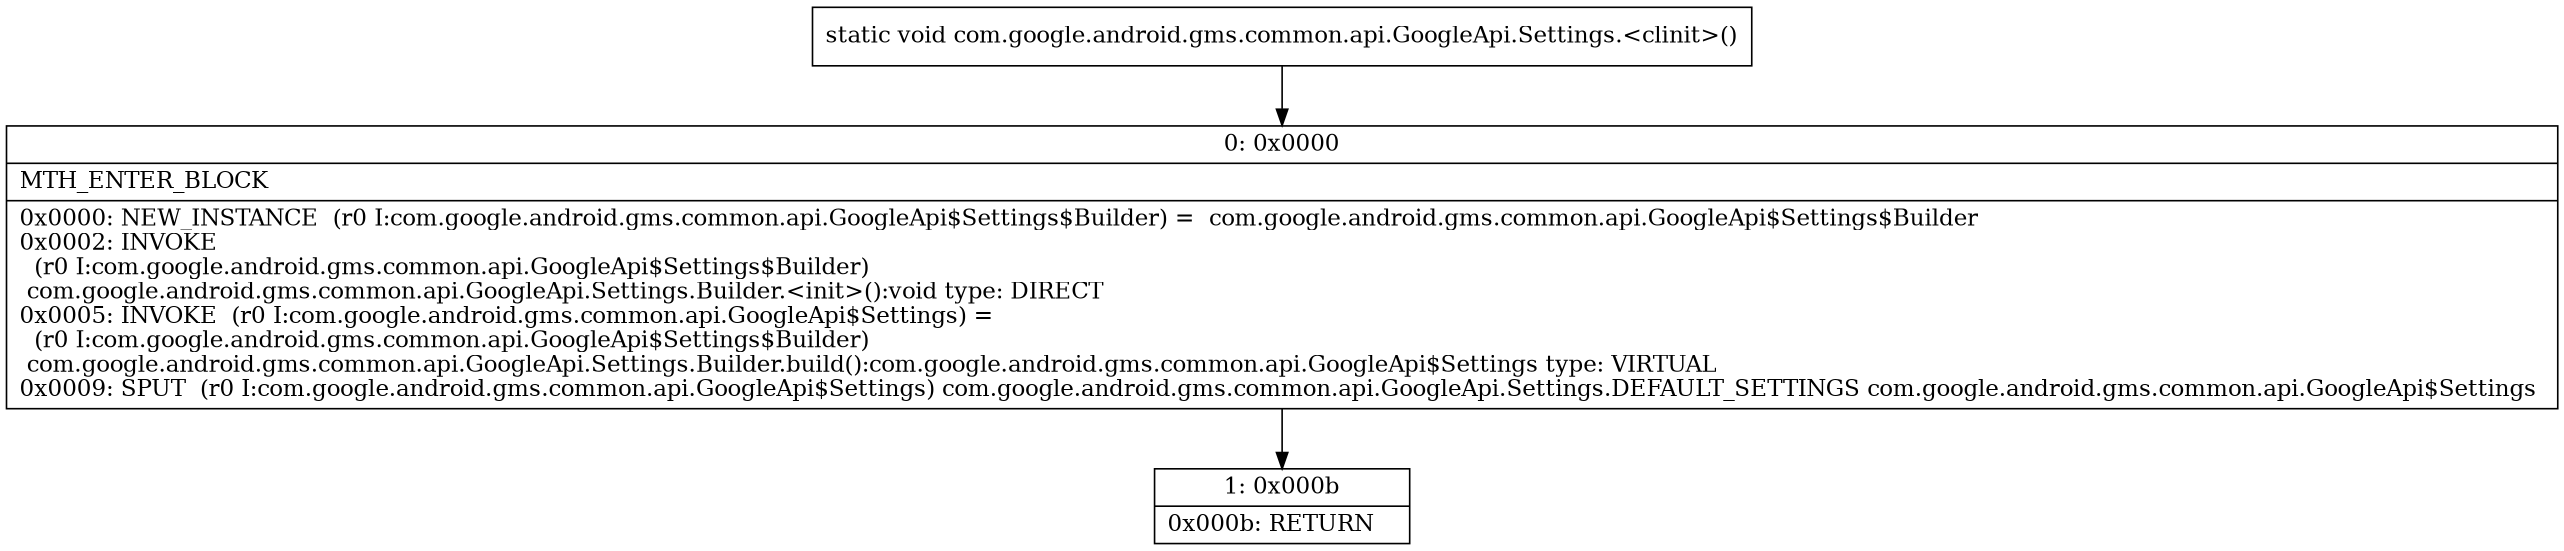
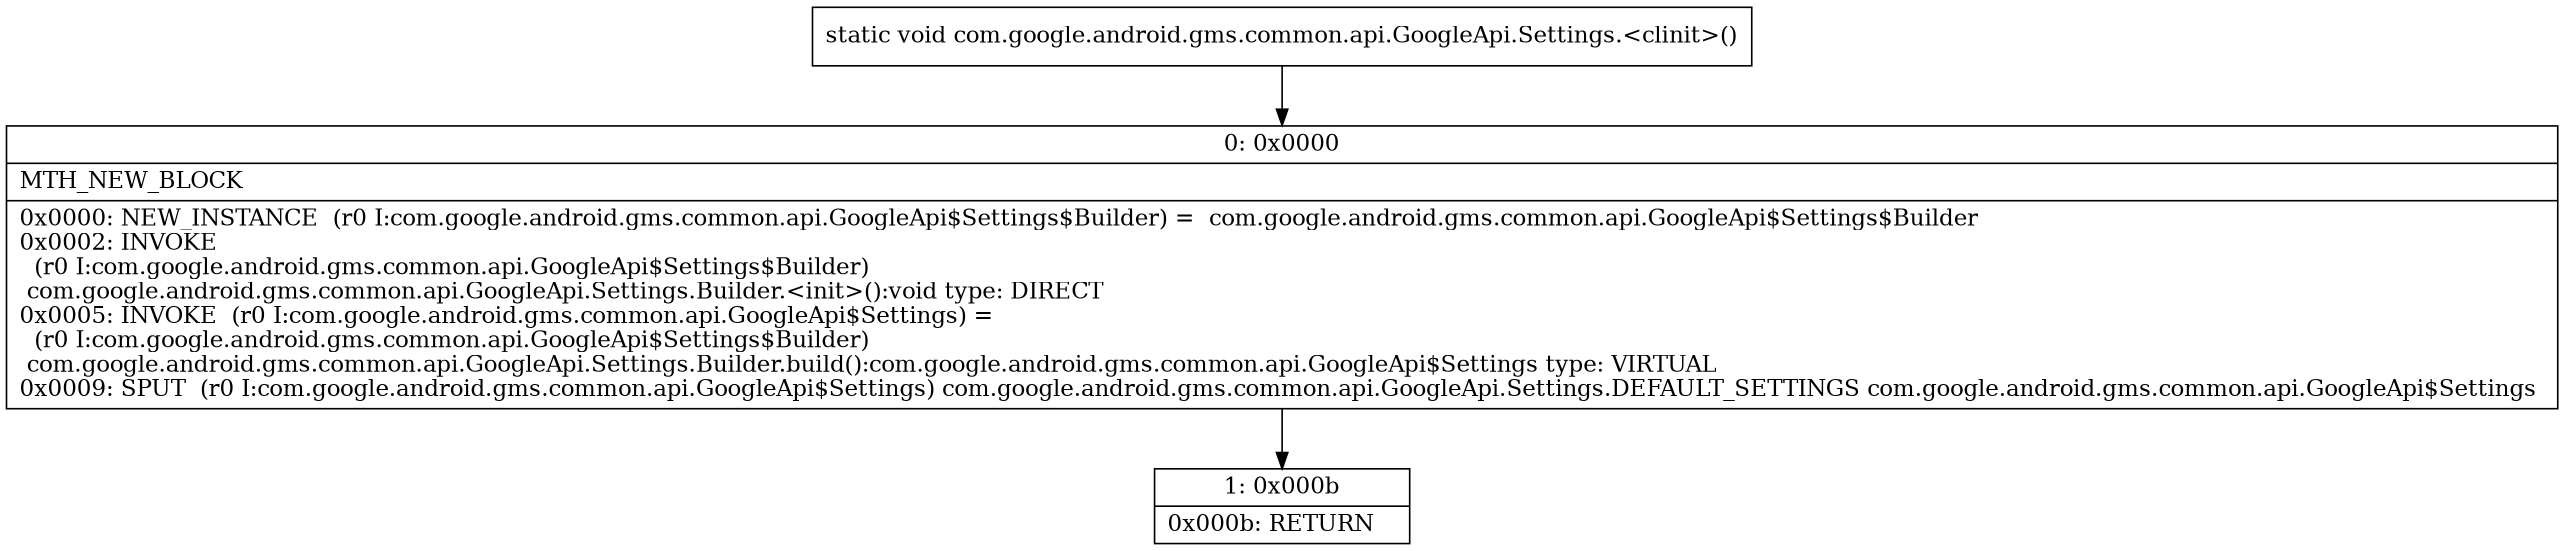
node "0: 0x0000": text "MTH_ENTER_BLOCK" -> "MTH_NEW_BLOCK"
